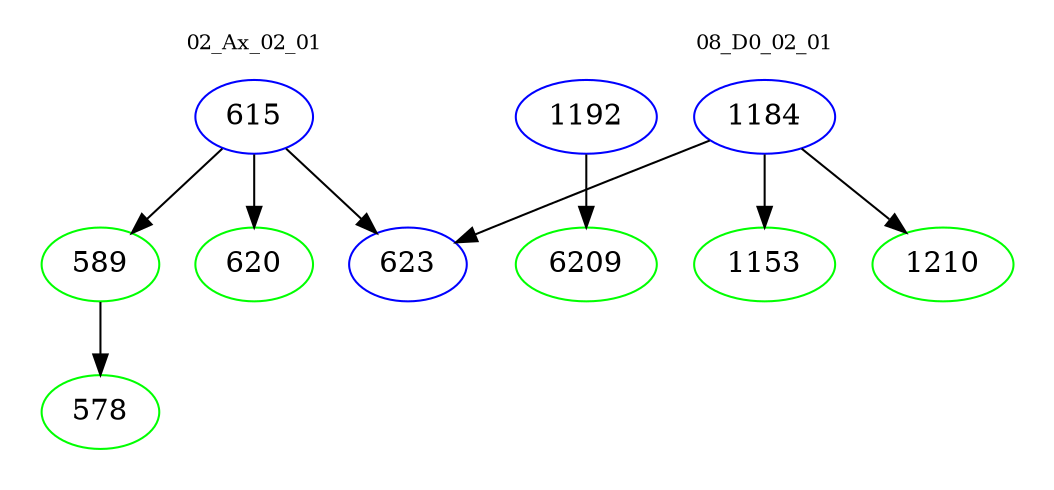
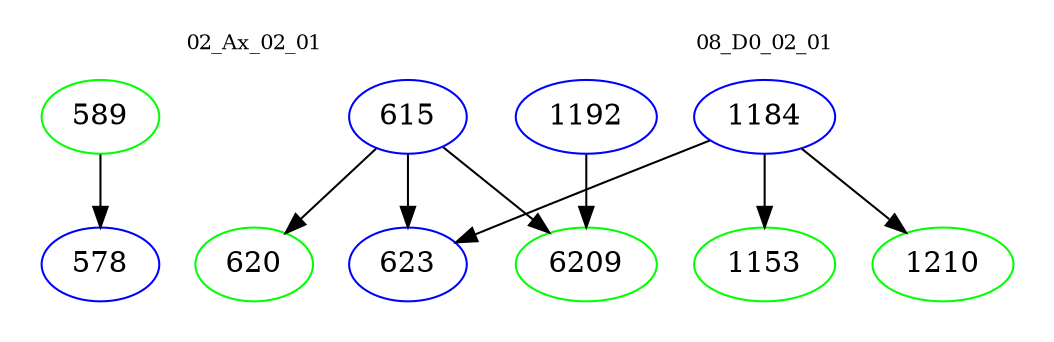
edge "615" -> "589": now "615" -> "6209"
node "578": color green -> blue
